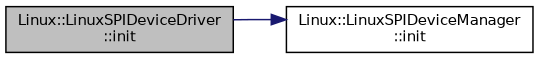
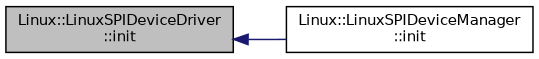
edge "Linux::LinuxSPIDeviceDriver ::init" -> "Linux::LinuxSPIDeviceManager ::init": reversed
